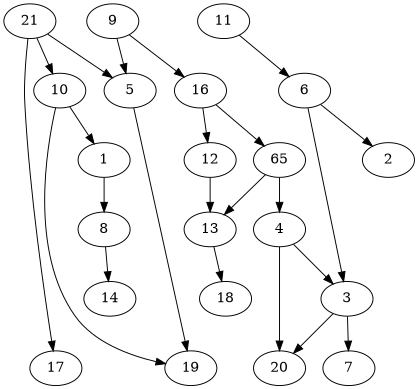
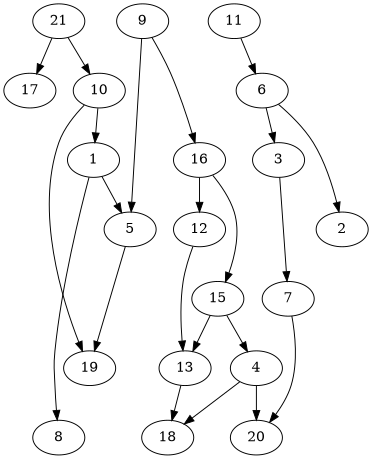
edge "21" -> "5": now "1" -> "5"
node "65": label "65" -> "15"
edge "4" -> "3": now "4" -> "18"
node "14": removed
edge "3" -> "20": now "7" -> "20"
